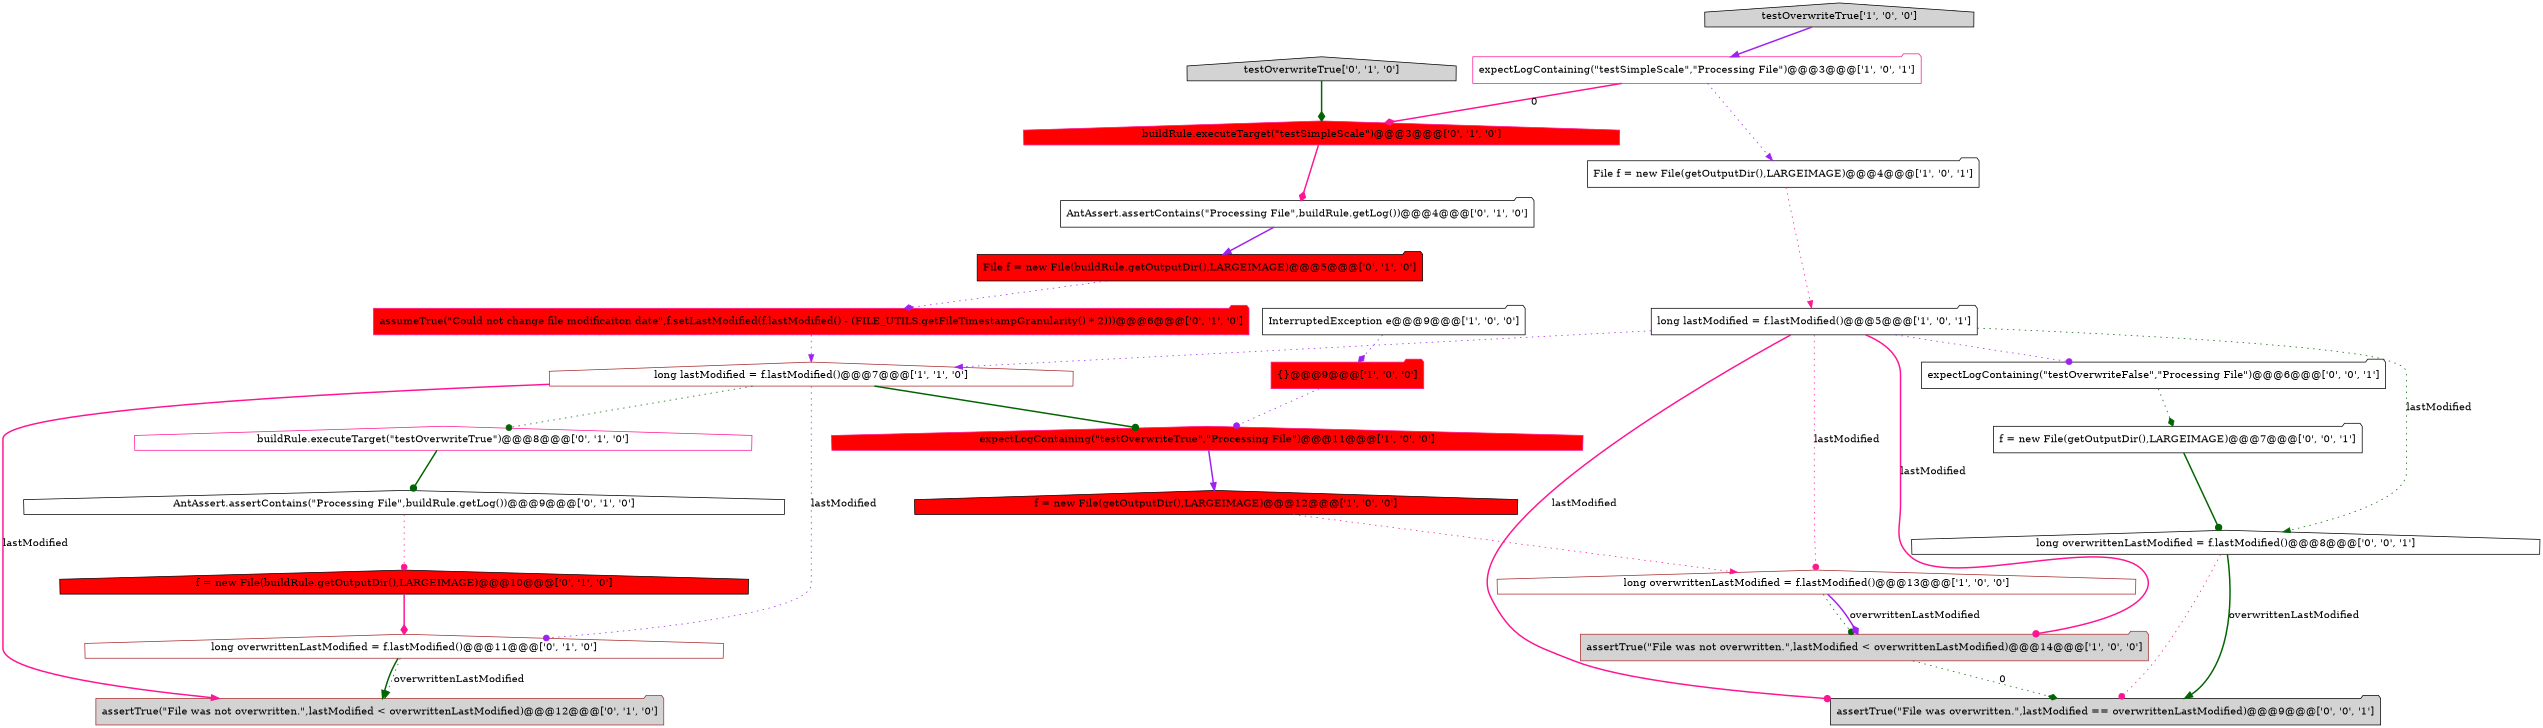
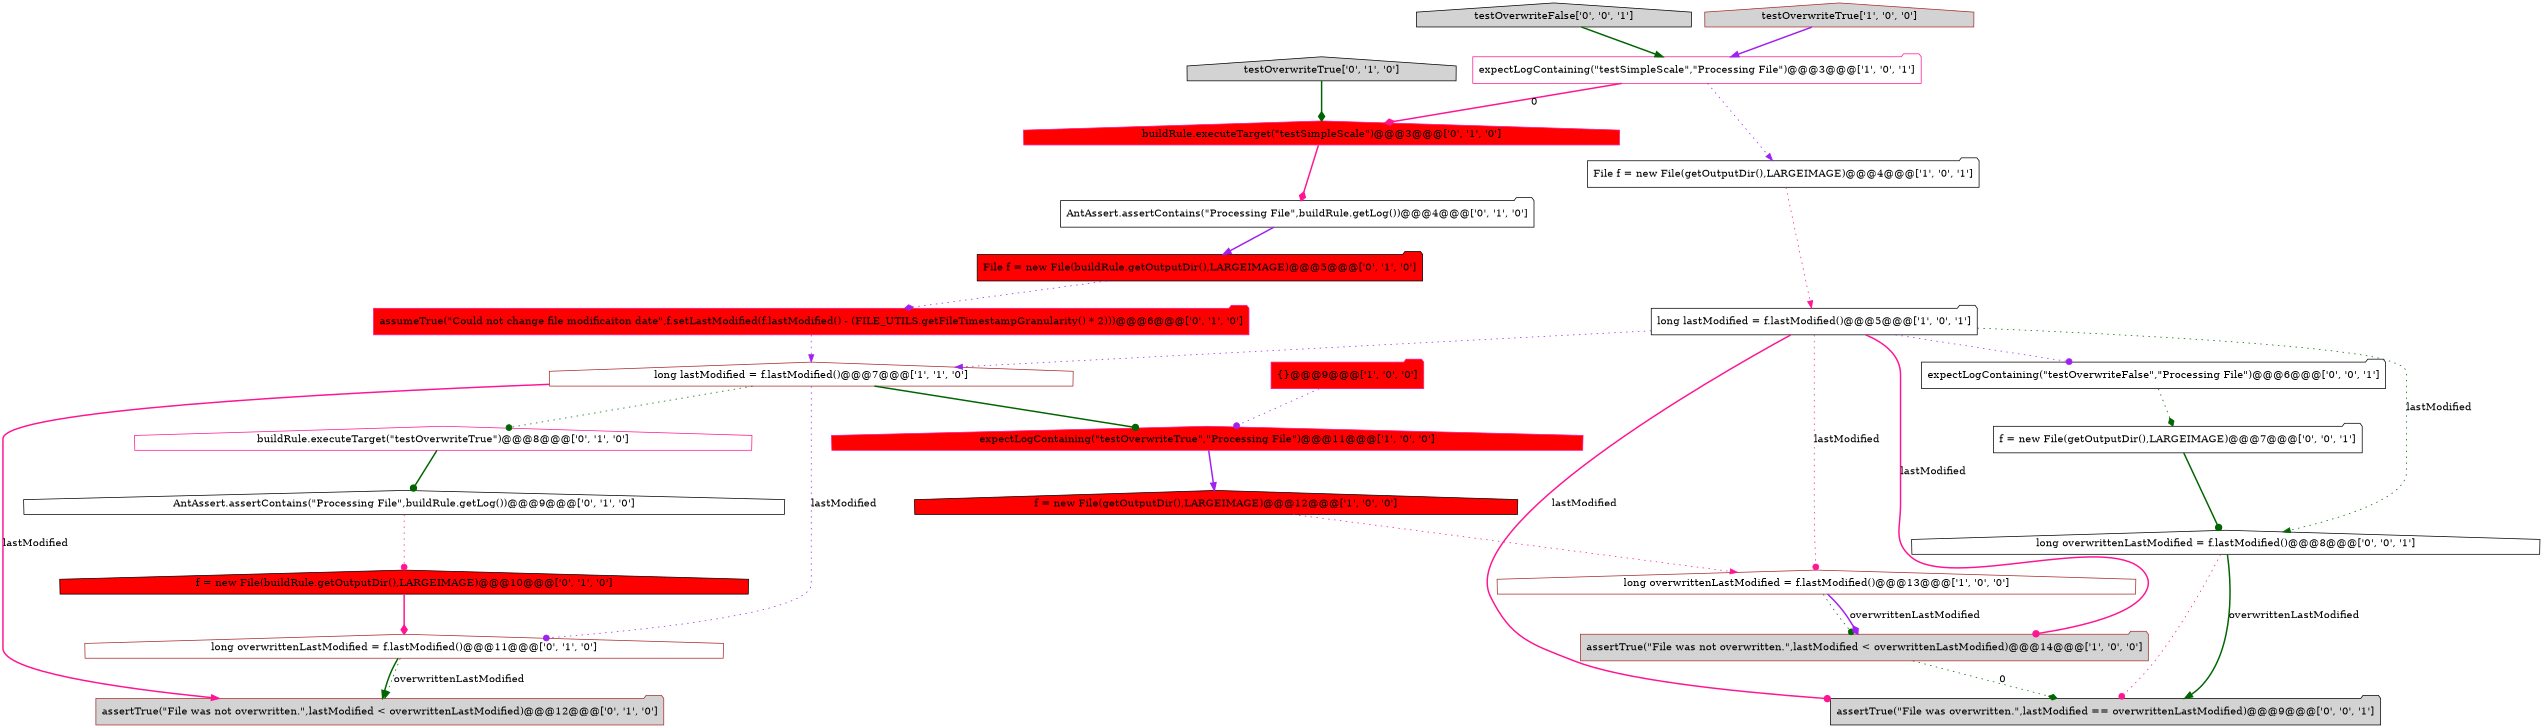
node "testOverwriteFalse['0', '0', '1']": added
node "testOverwriteTrue['1', '0', '0']": color black -> brown
node "InterruptedException e@@@9@@@['1', '0', '0']": removed
